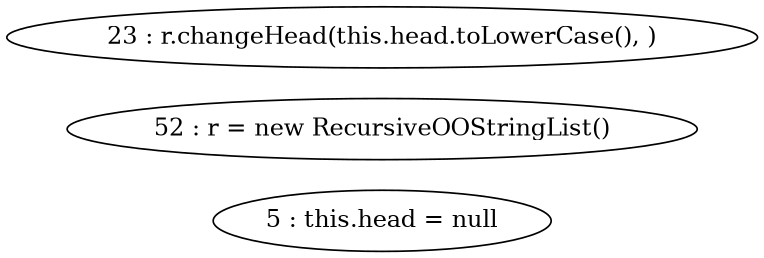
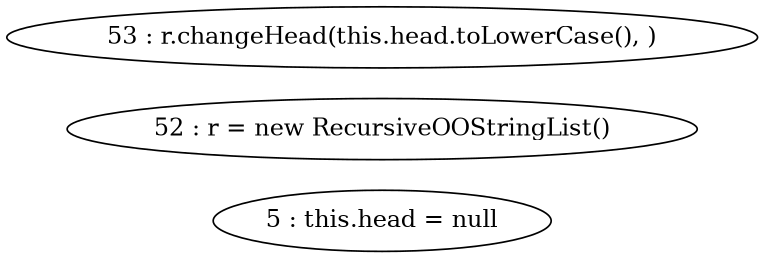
node "23 : r.changeHead(this.head.toLowerCase(), )": label "23 : r.changeHead(this.head.toLowerCase(), )" -> "53 : r.changeHead(this.head.toLowerCase(), )"
